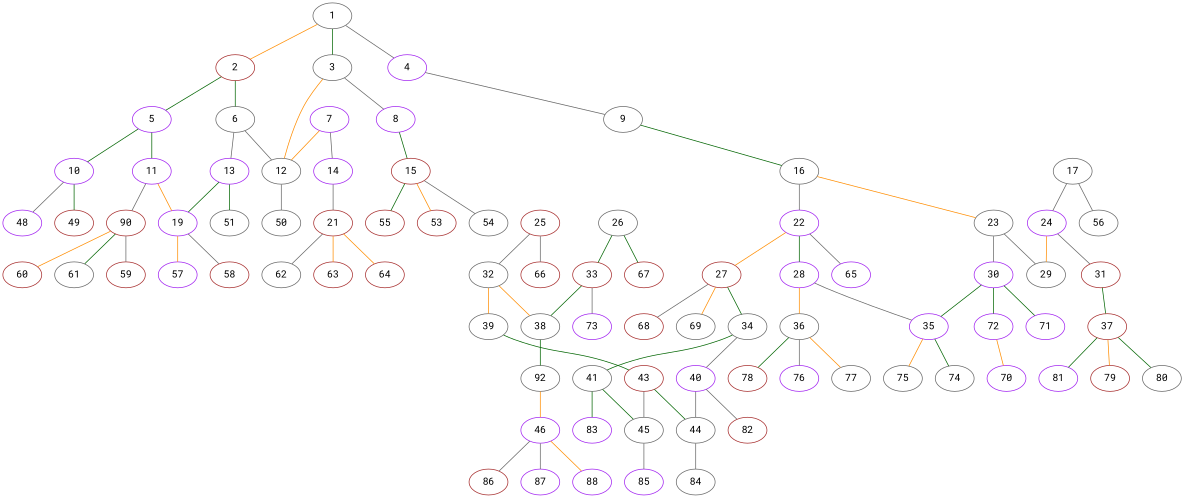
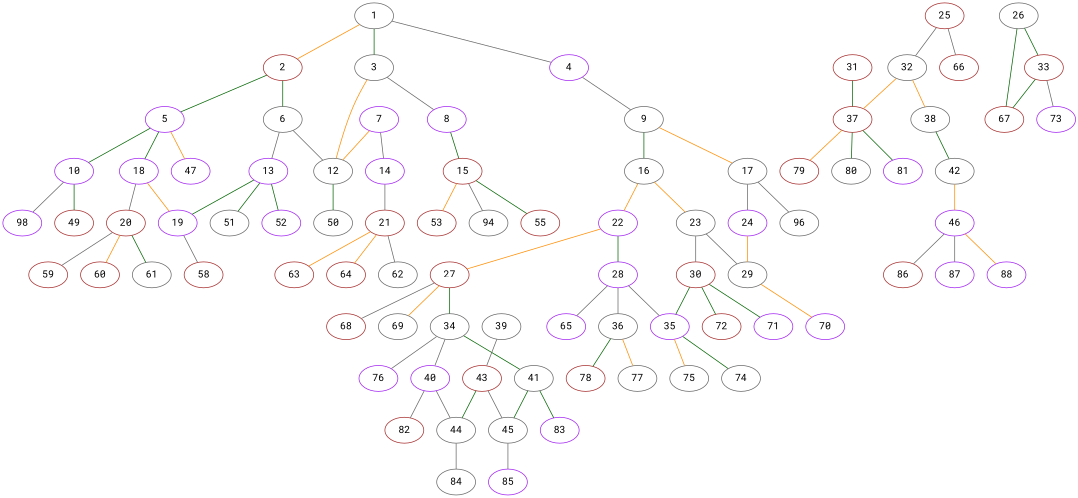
edge "9" -- "17": added
node "11": label "11" -> "18"
node "47": added
edge "12" -- "50": color gray40 -> darkgreen
edge "16" -- "22": color gray40 -> darkorange
node "48": label "48" -> "98"
node "90": label "90" -> "20"
node "52": added
node "54": label "54" -> "94"
node "56": label "56" -> "96"
edge "22" -- "65": now "28" -- "65"
edge "24" -- "31": removed
node "57": removed
node "30": color purple -> brown
edge "32" -- "39": now "32" -- "37"
edge "33" -- "38": now "33" -- "67"
edge "28" -- "36": color darkorange -> gray40
node "72": color purple -> brown
edge "39" -- "43": color darkgreen -> gray40
edge "36" -- "76": now "34" -- "76"
edge "72" -- "70": now "29" -- "70"
node "92": label "92" -> "42"
